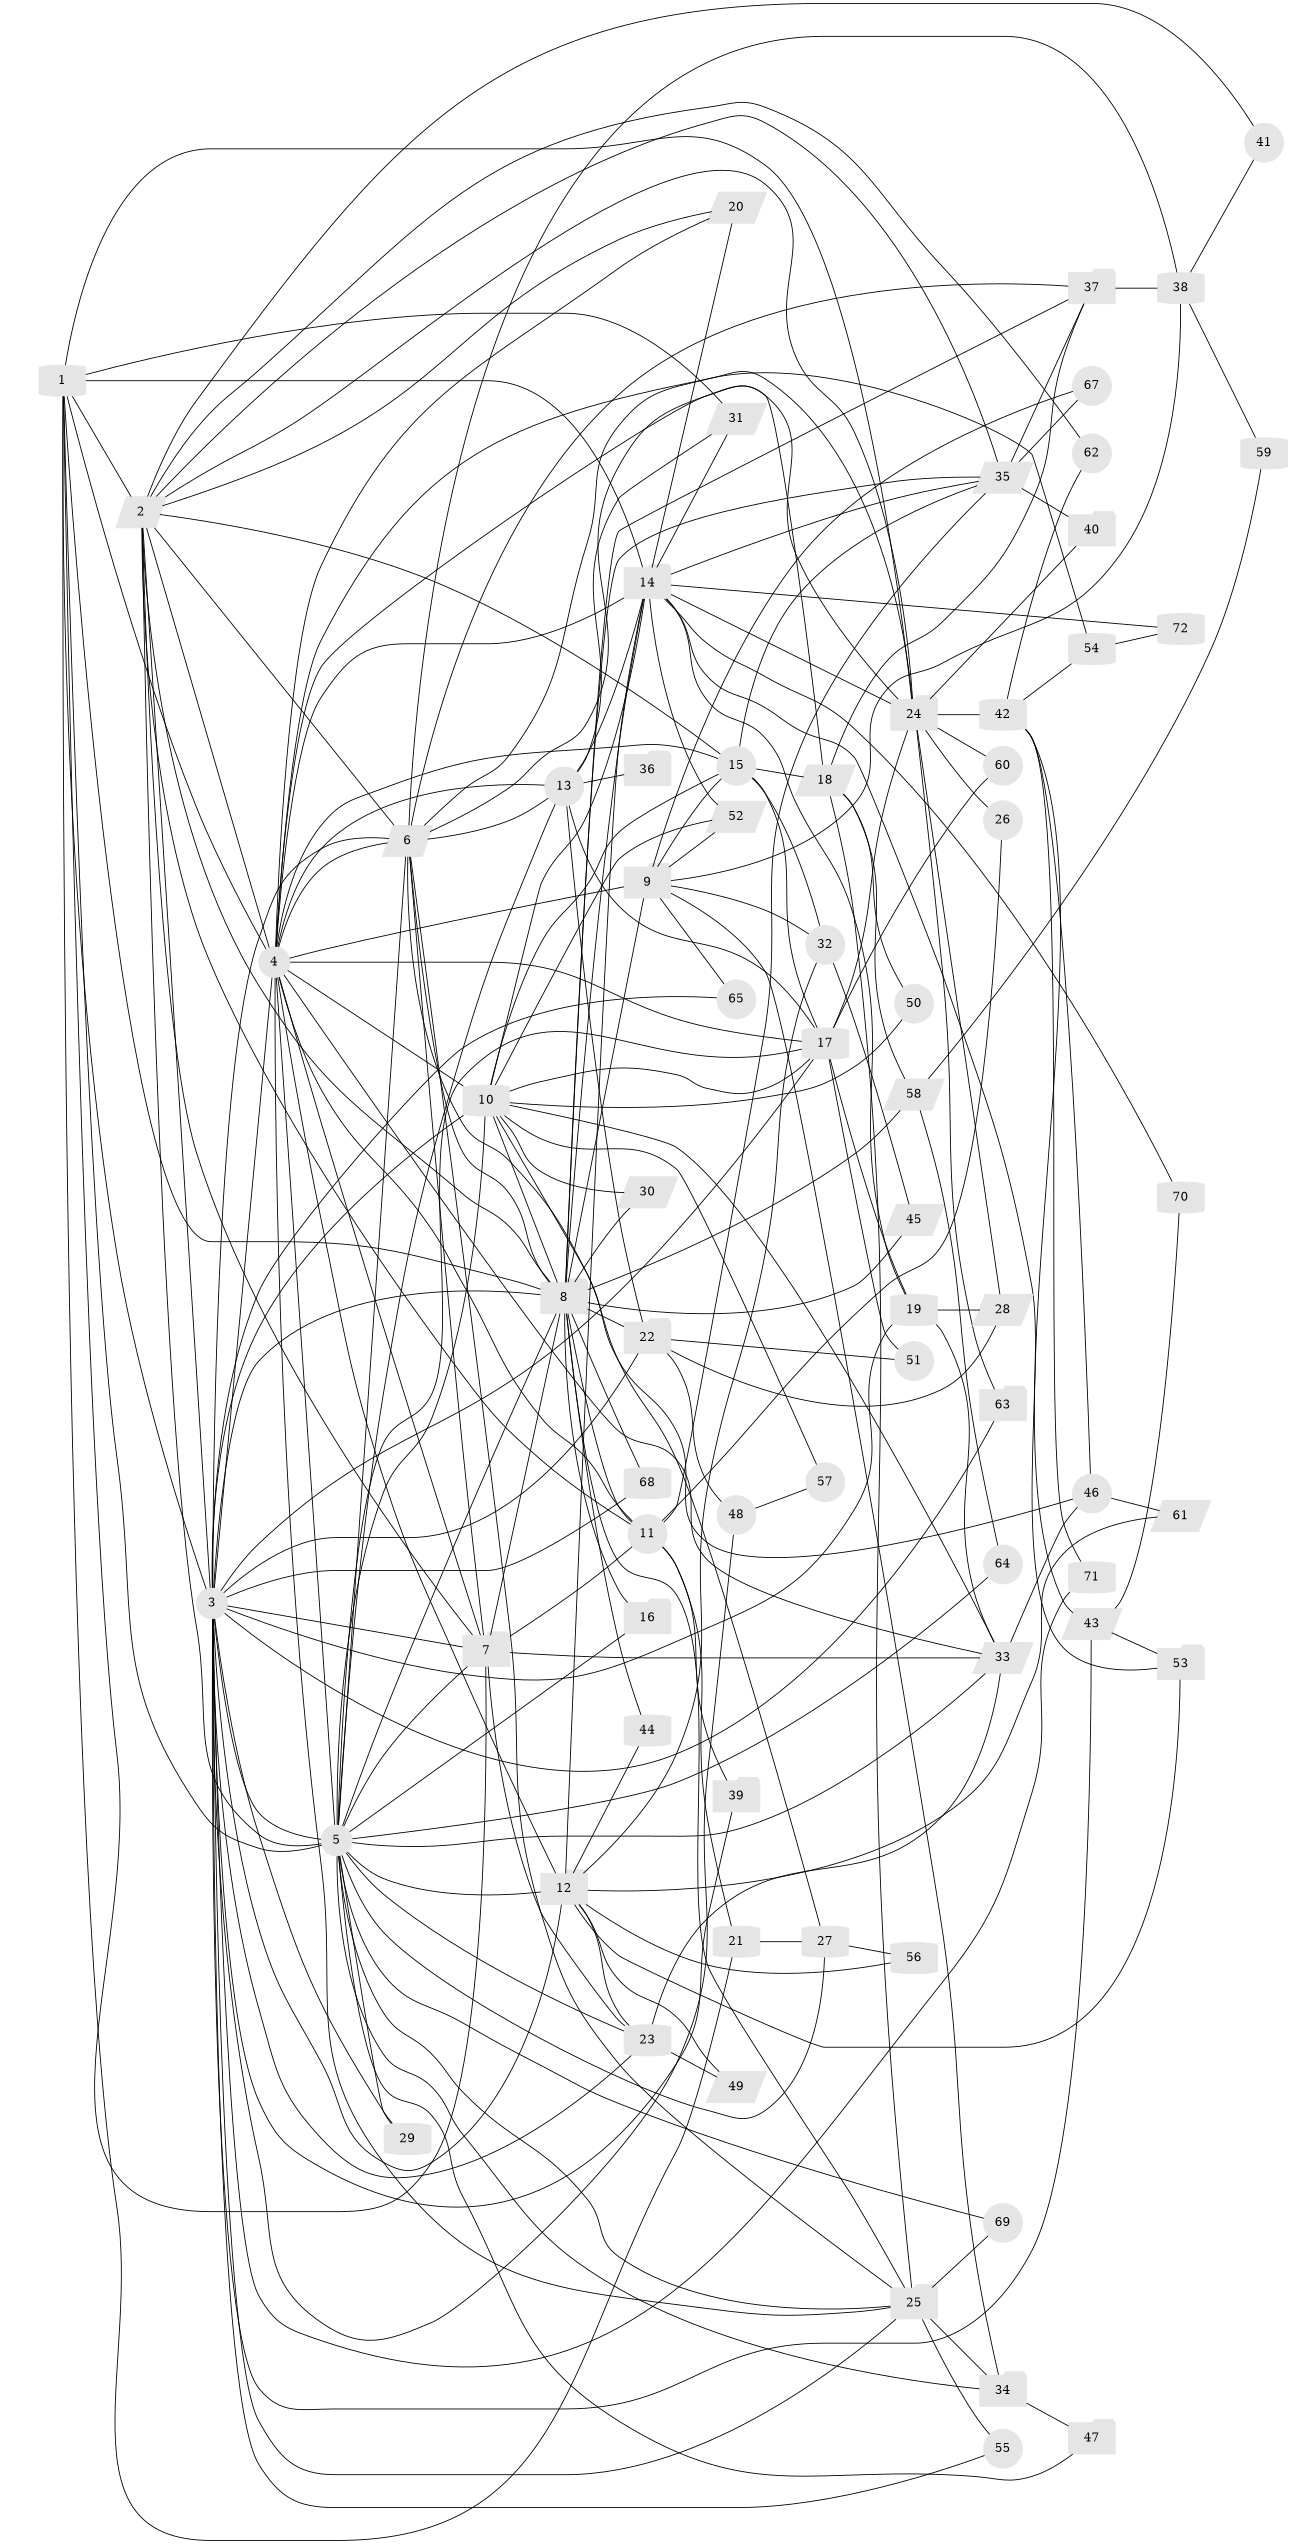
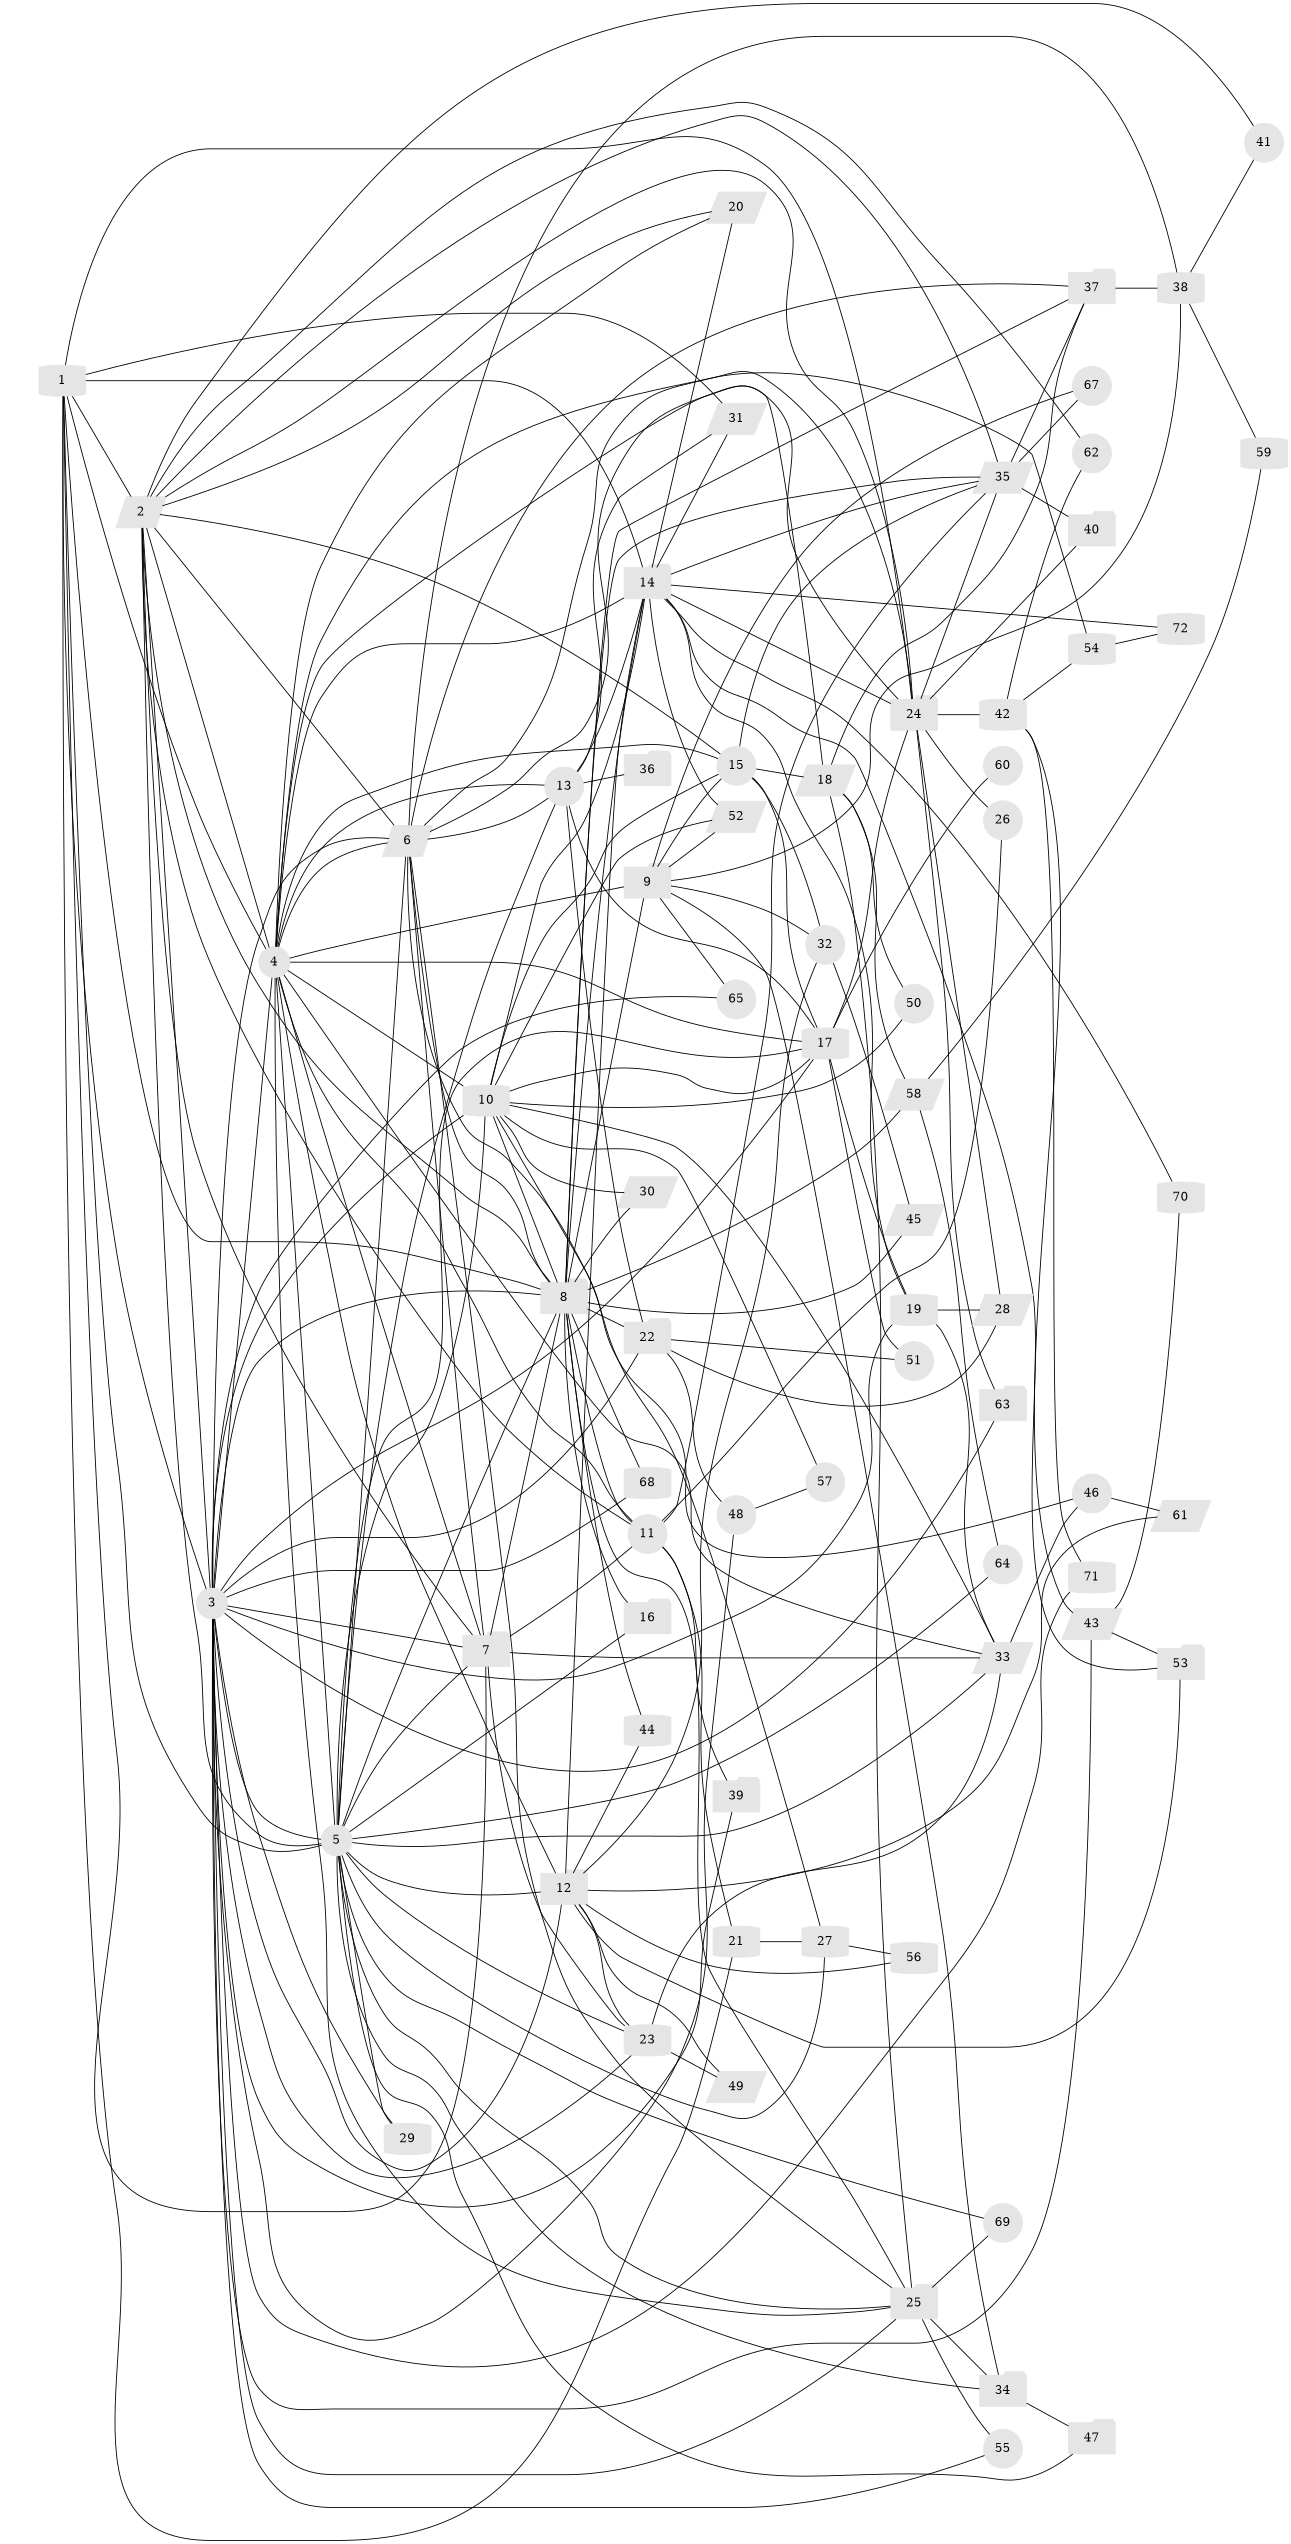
edge "24" -- "60": now "24" -- "35"
edge "42" -- "46": removed
